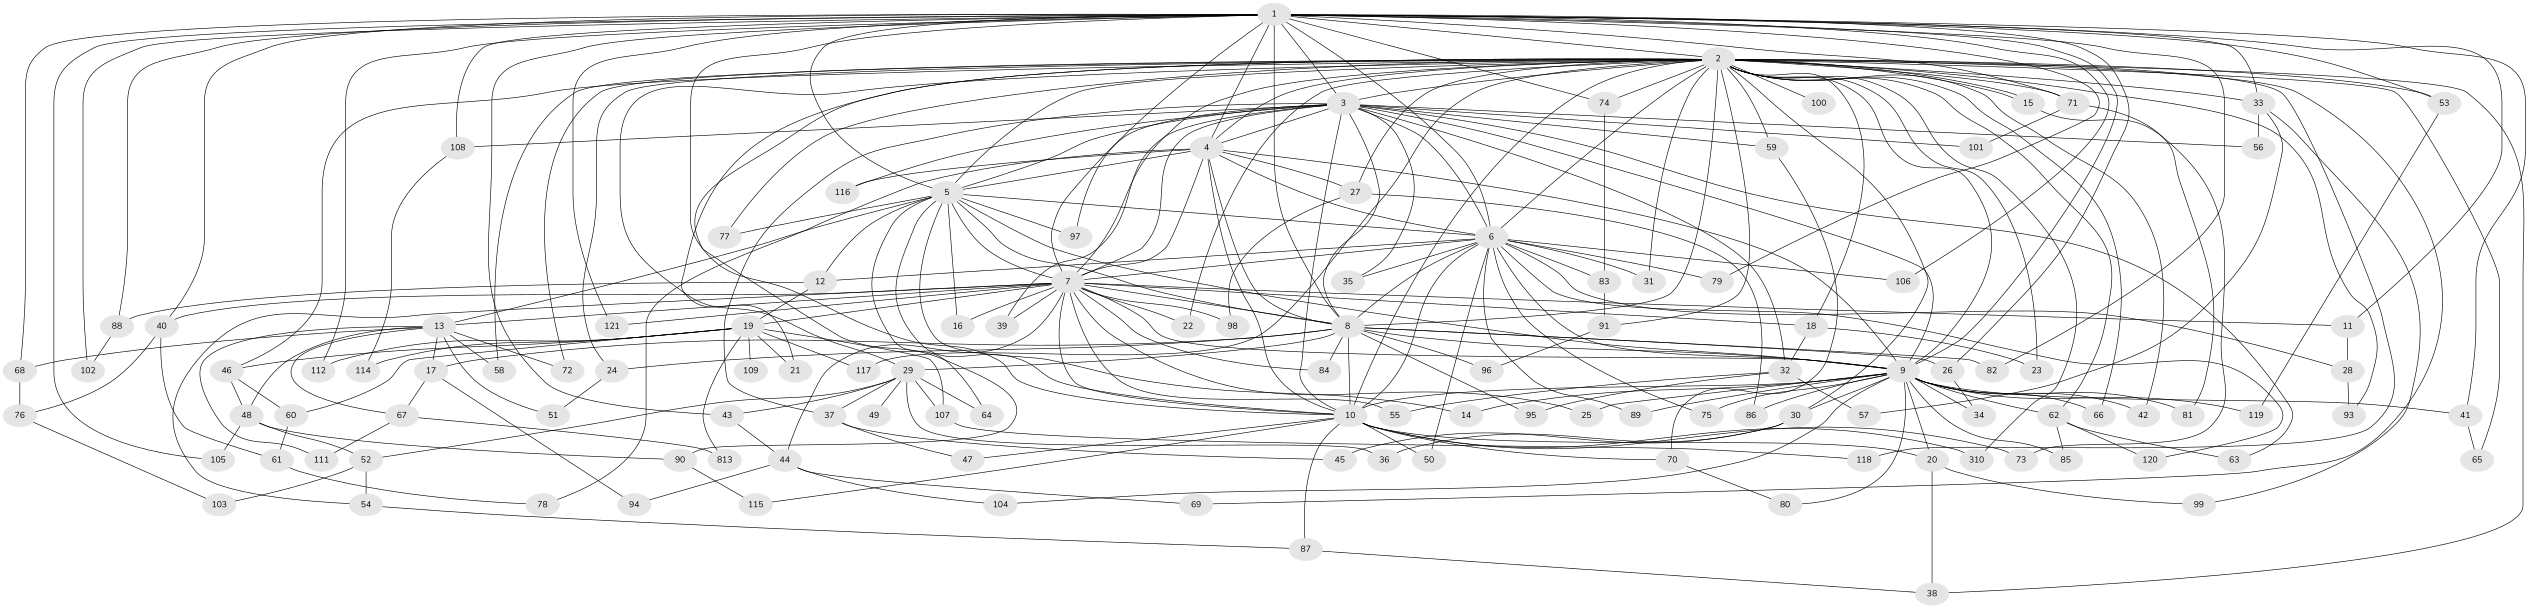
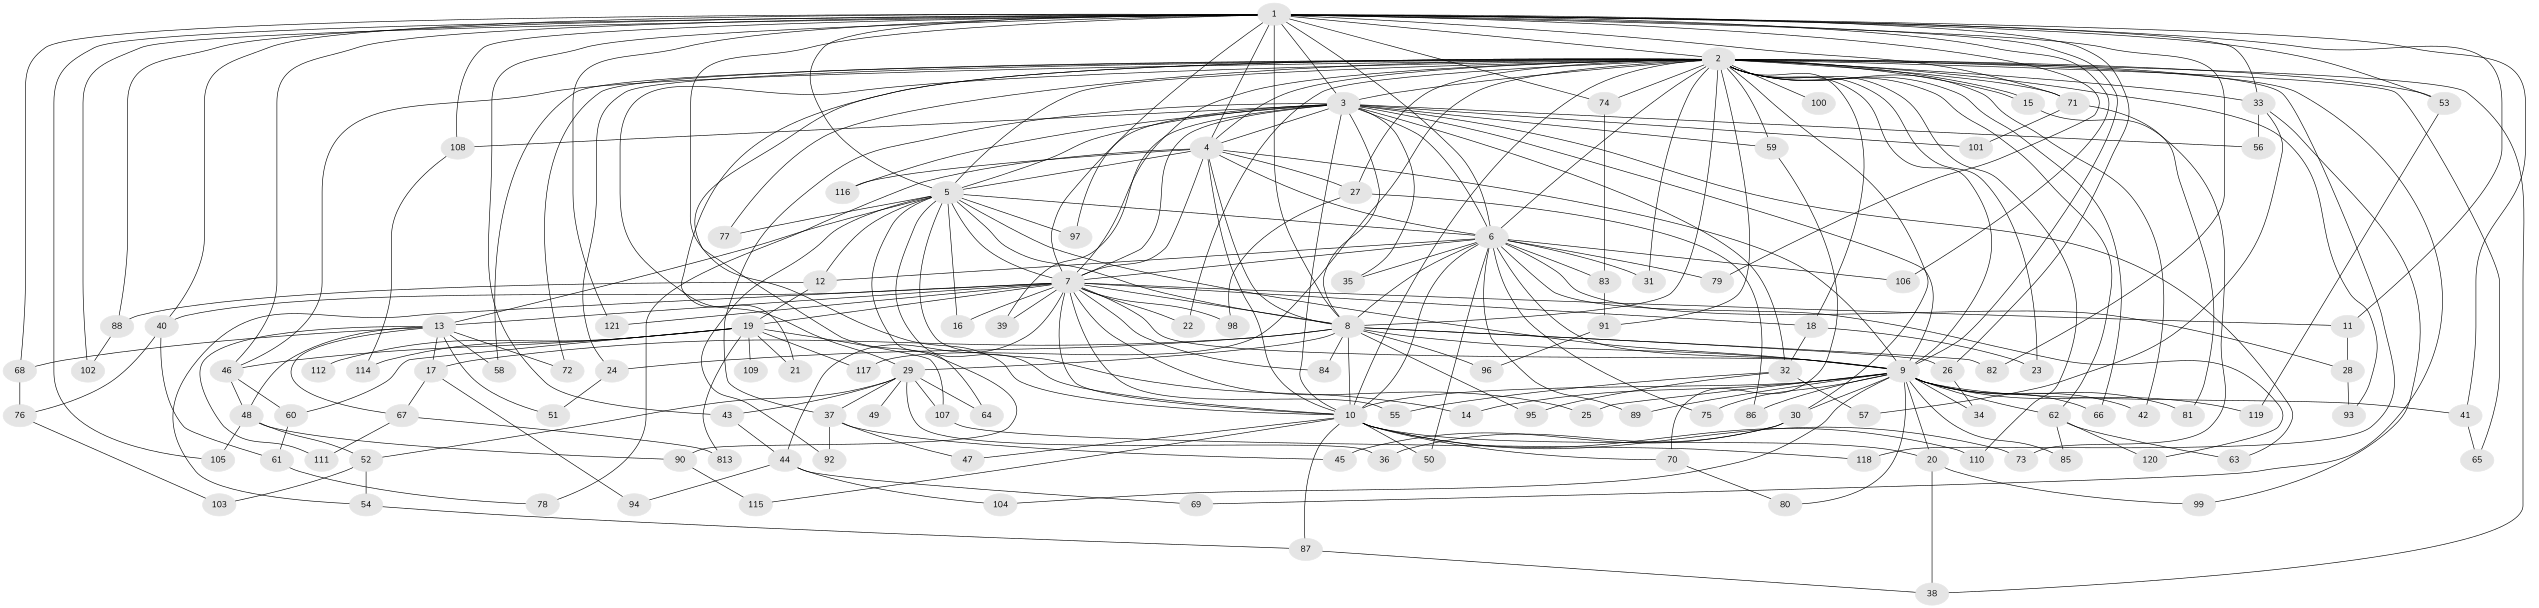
edge "1" -- "112": now "1" -- "46"
node "92": added
node "310": label "310" -> "110"
